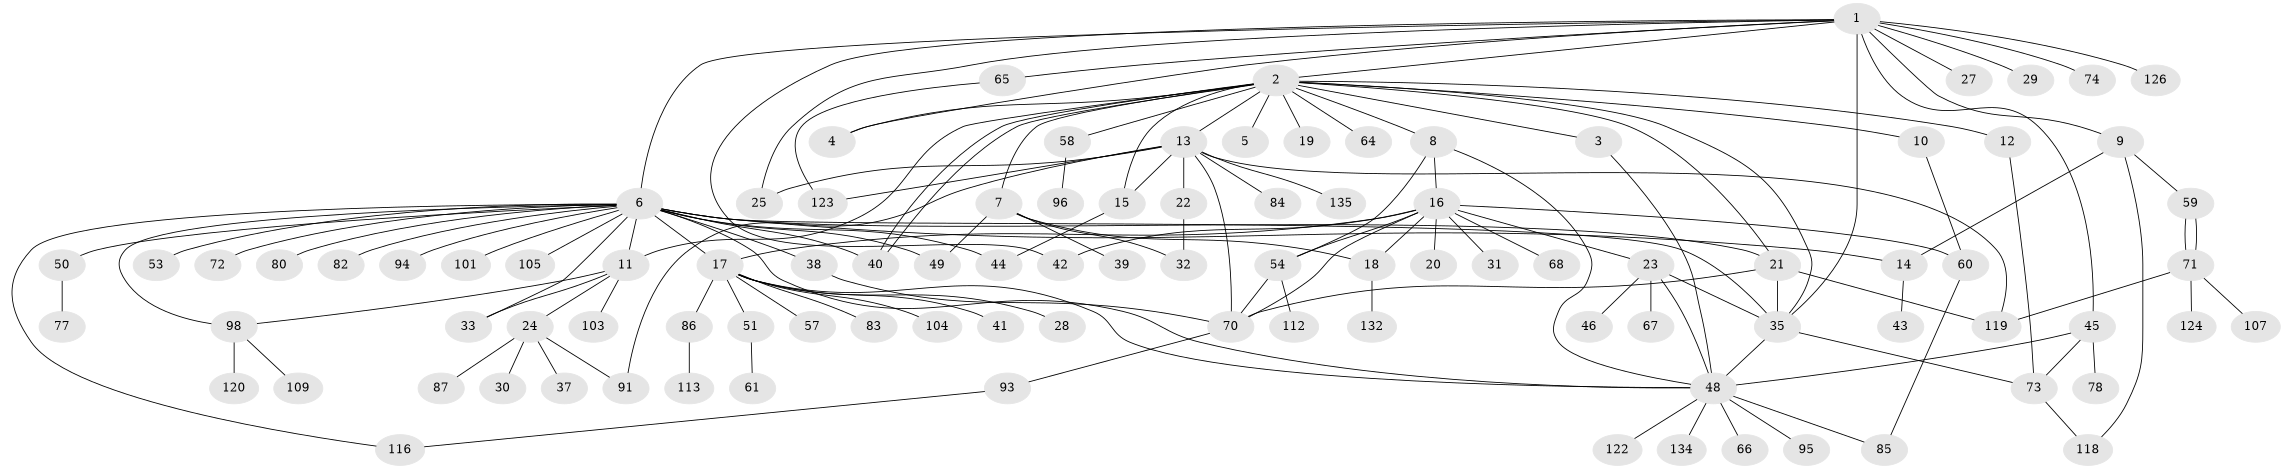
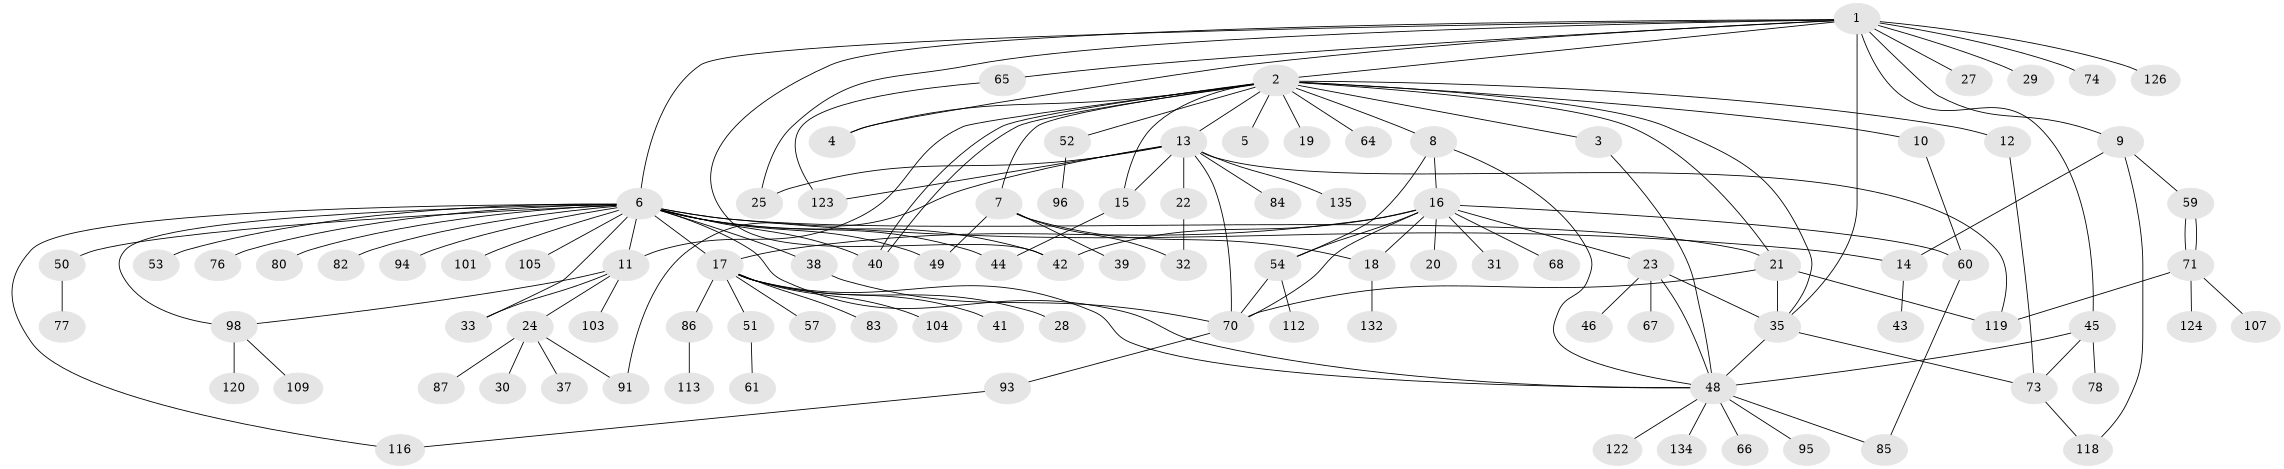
node "58": label "58" -> "52"
edge "6" -- "35": now "6" -- "42"
node "72": label "72" -> "76"
